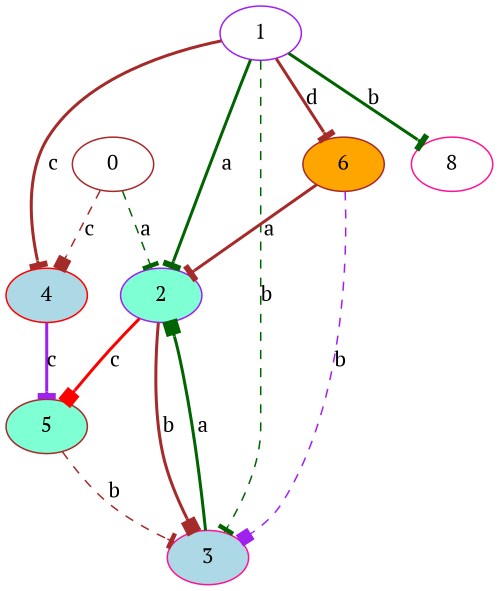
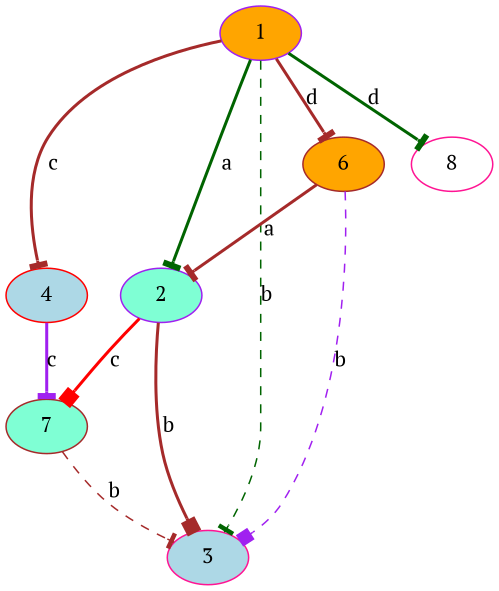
node "1": fillcolor white -> orange
edge "1" -> "8": label "b" -> "d"
node "0": removed
node "5": label "5" -> "7"
edge "3" -> "2": removed, label "a"
